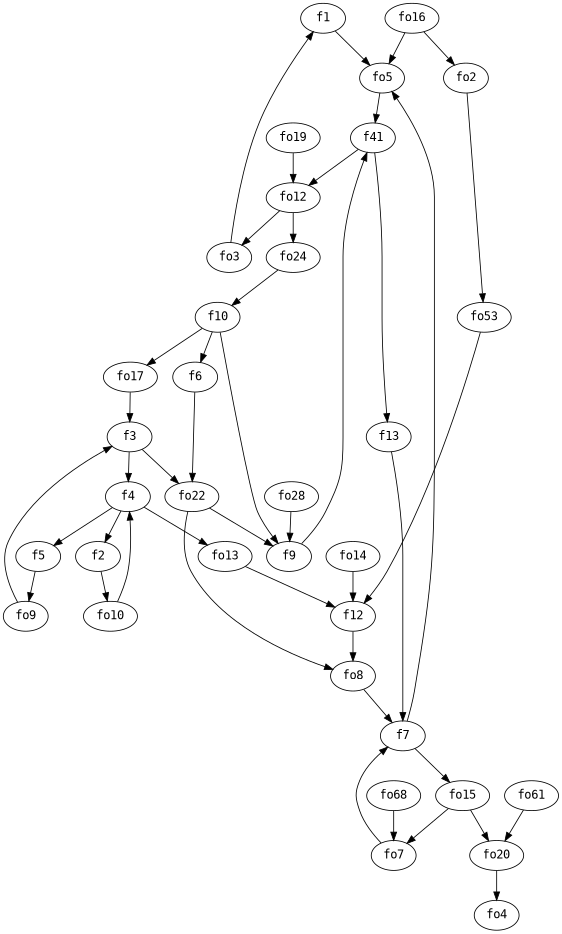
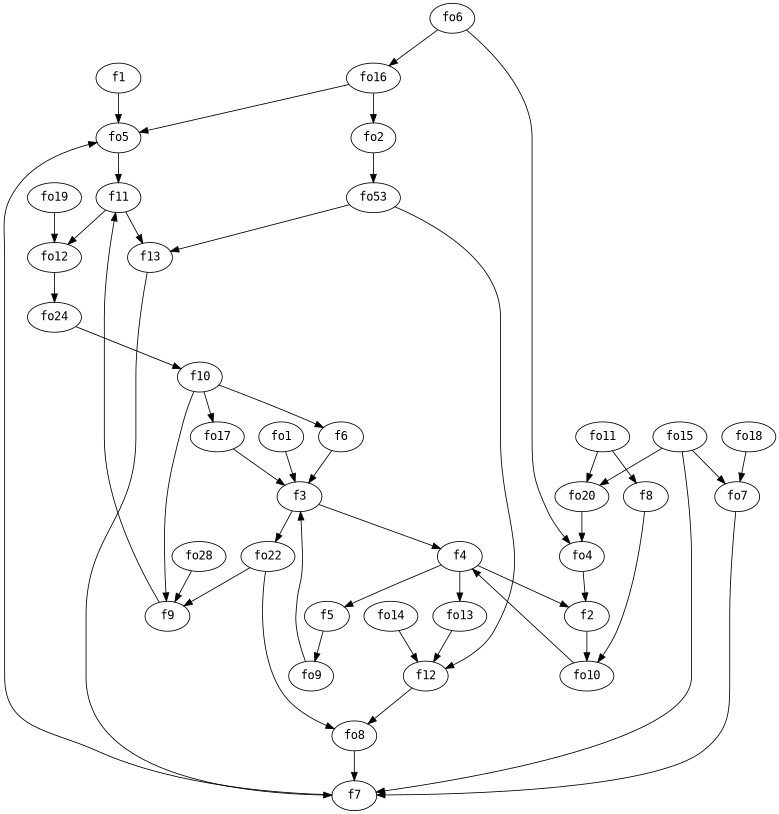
node "fo6": added
node "f41": label "f41" -> "f11"
edge "fo53" -> "f13": added
node "fo3": removed
edge "f6" -> "fo22": now "f6" -> "f3"
node "fo1": added
node "f8": added
edge "fo4" -> "f2": added
edge "f7" -> "fo15": reversed
node "fo68": label "fo68" -> "fo18"
node "fo61": label "fo61" -> "fo11"
